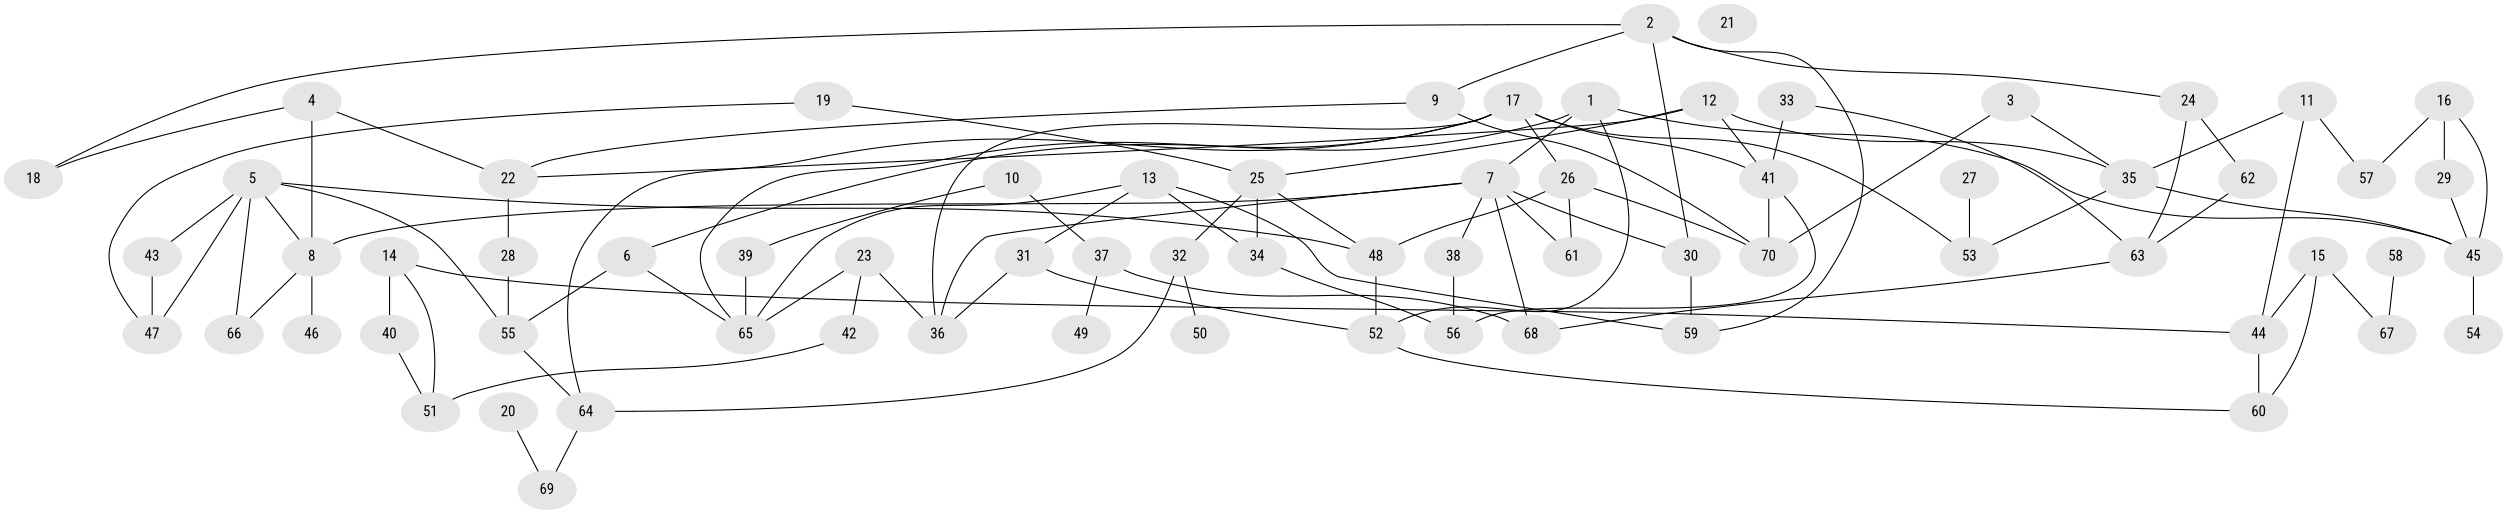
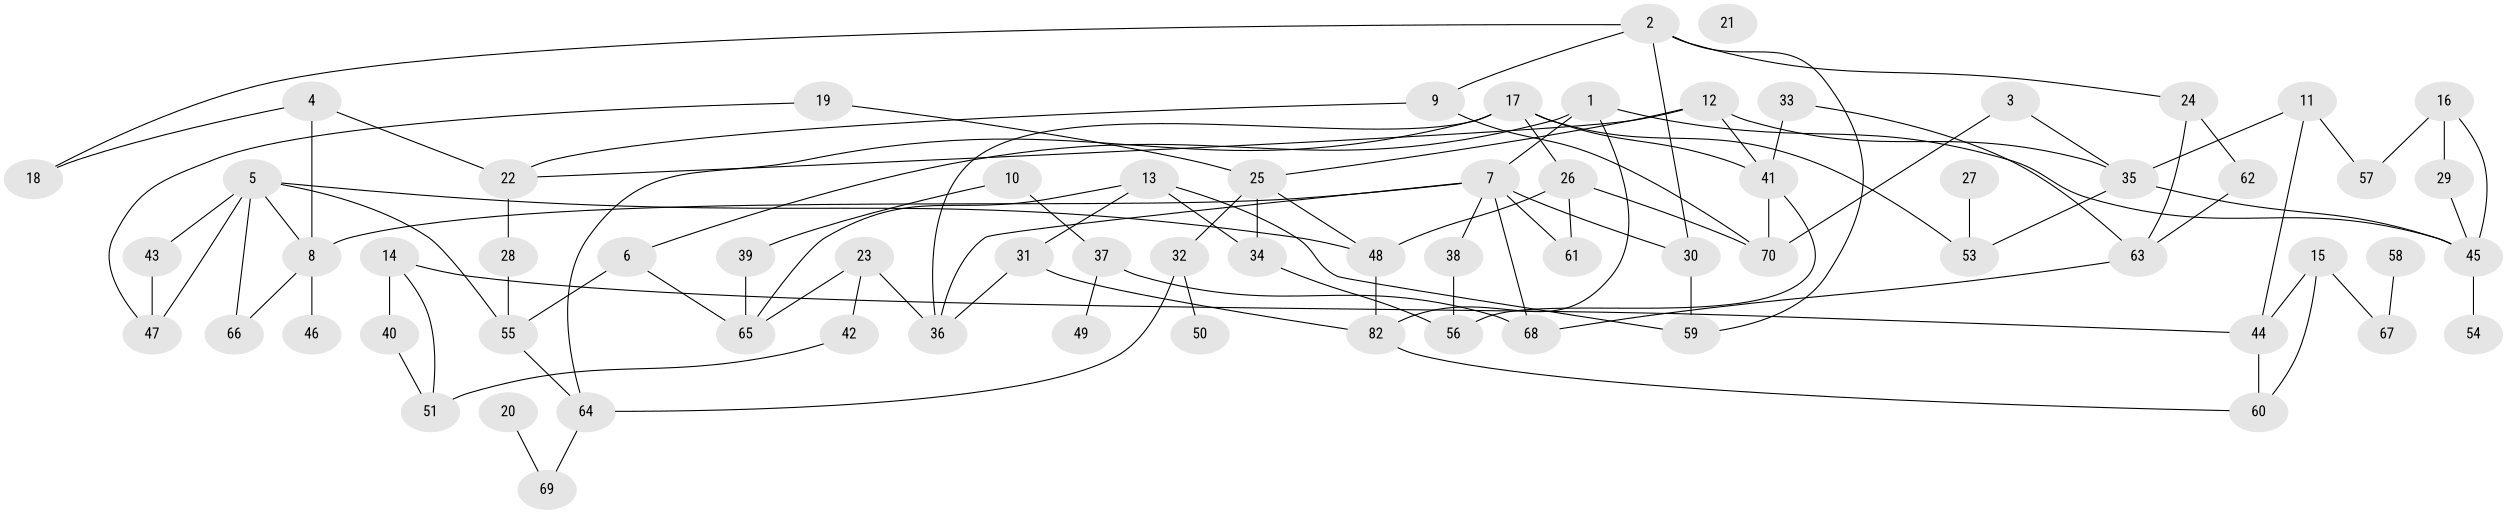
edge "17" -- "65": removed
node "52": label "52" -> "82"
